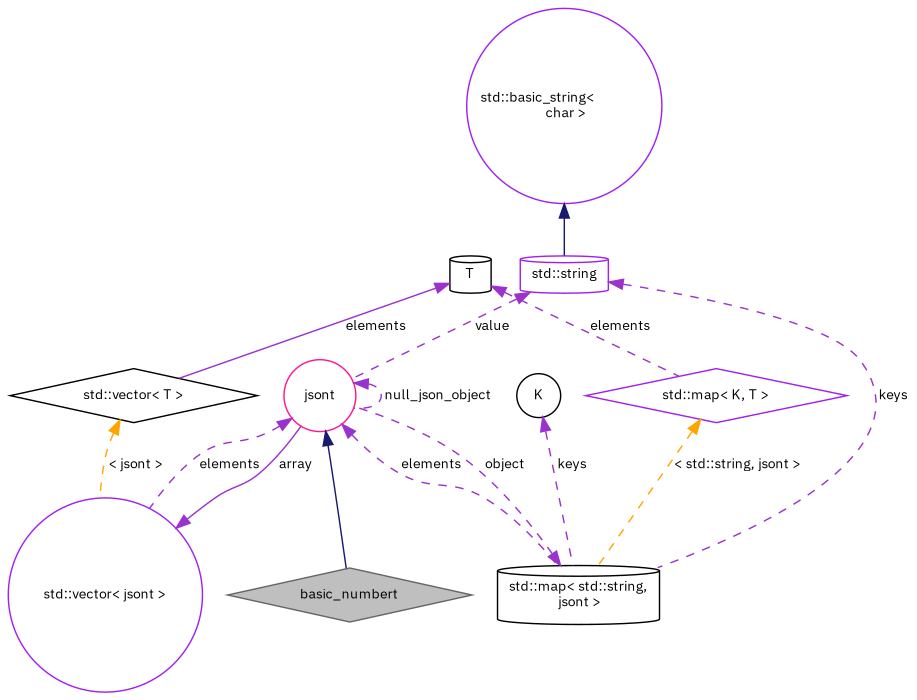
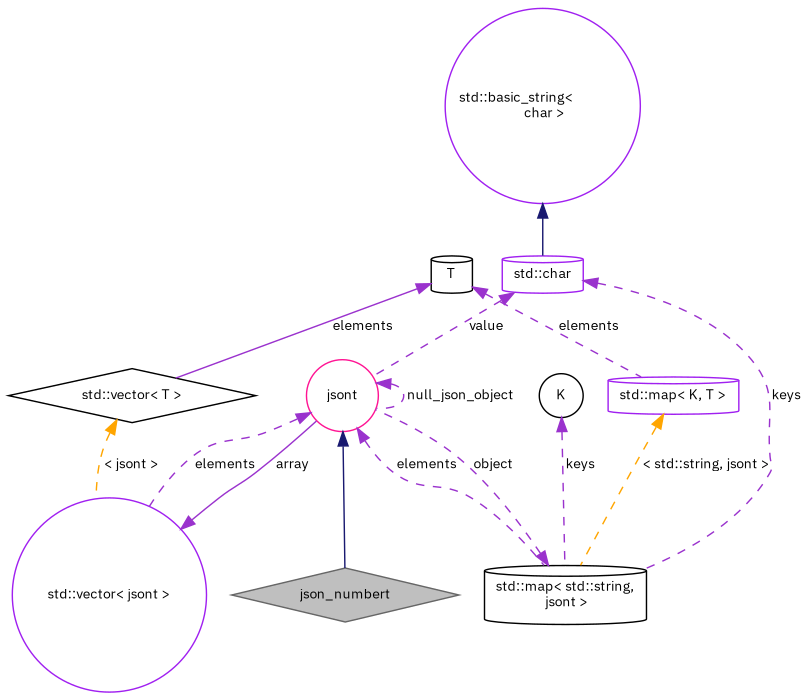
node "std::string": label "std::string" -> "std::char"
node "std::map< K, T >": shape diamond -> cylinder
node "basic_numbert": label "basic_numbert" -> "json_numbert"
